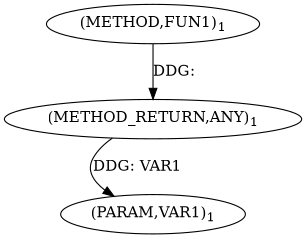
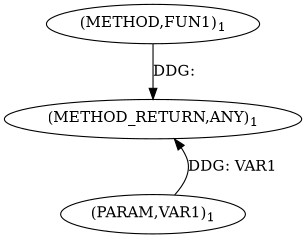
edge "(METHOD_RETURN,ANY)" -> "(PARAM,VAR1)": reversed
